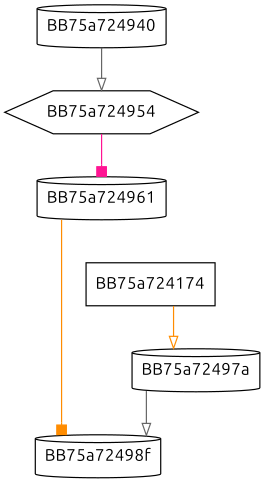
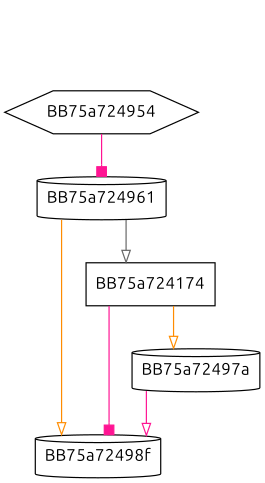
node "BB75a724940": removed
edge "BB75a724961" -> "BB75a724174": added
edge "BB75a724961" -> "BB75a72498f": arrowhead box -> onormal
edge "BB75a724174" -> "BB75a72498f": added
edge "BB75a72497a" -> "BB75a72498f": color gray40 -> deeppink
